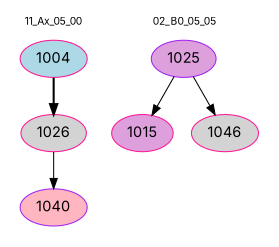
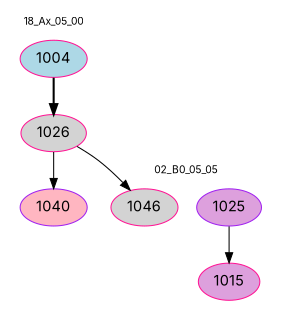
cluster "11_Ax_05_00": label "11_Ax_05_00" -> "18_Ax_05_00"
edge "1025" -> "1046": now "1026" -> "1046"
